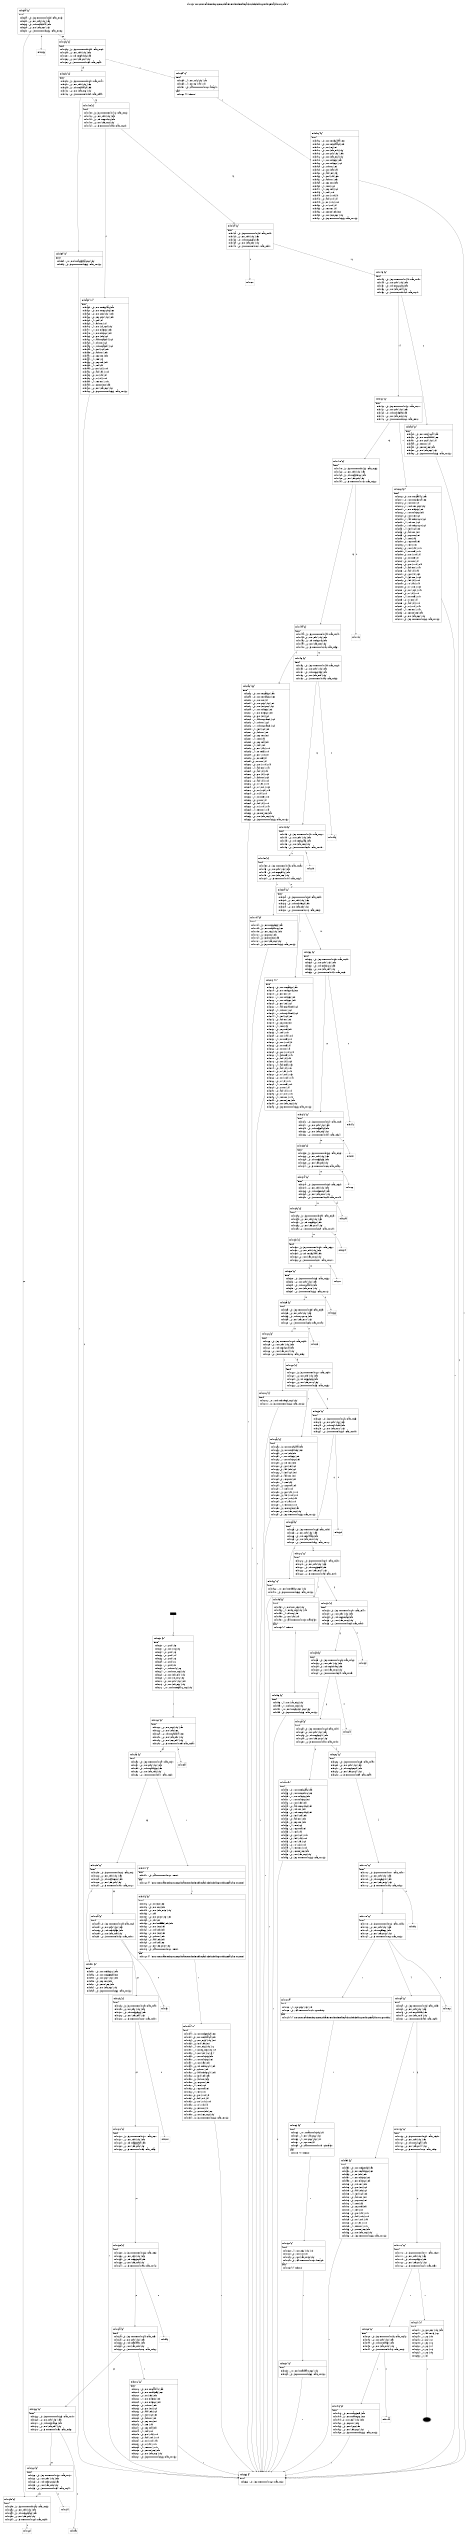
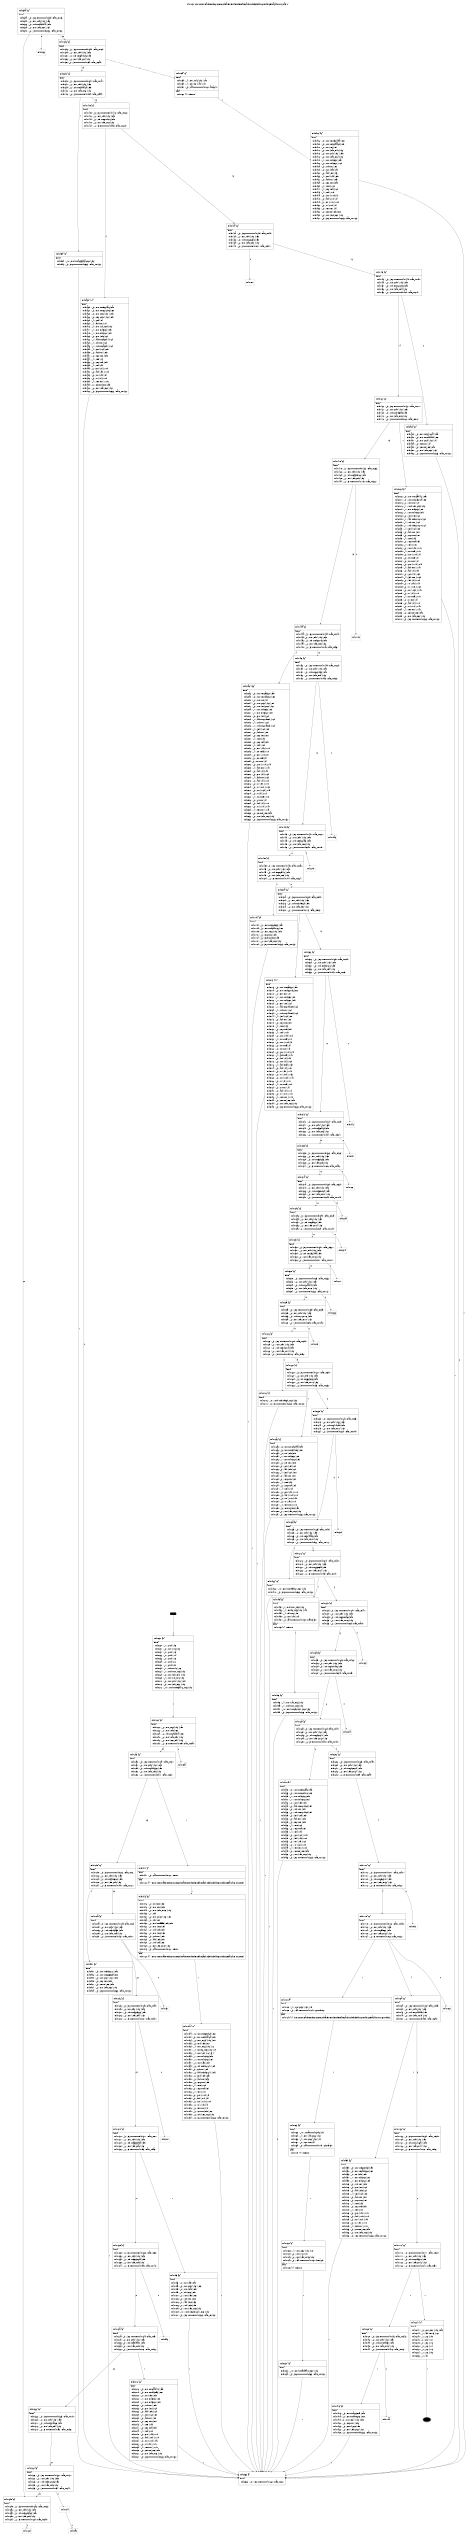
node "0x401bf8 [36]": added
edge "0x401366 [28]" -> "0x401fac": now "0x401894" -> "0x401fac"
